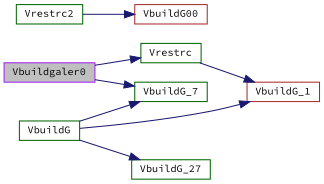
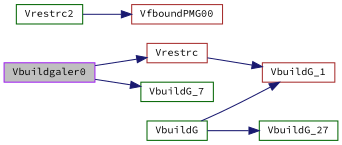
node "VbuildG00": label "VbuildG00" -> "VfboundPMG00"
node "Vrestrc": color darkgreen -> brown
edge "VbuildG" -> "VbuildG_7": removed
